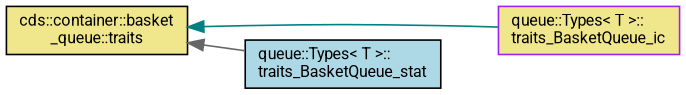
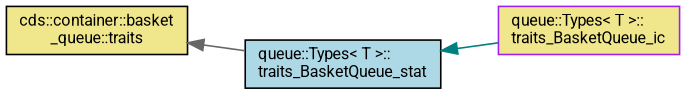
edge "queue::Types< T >:: traits_BasketQueue_ic" -> "cds::container::basket _queue::traits": now "queue::Types< T >:: traits_BasketQueue_ic" -> "queue::Types< T >:: traits_BasketQueue_stat"
